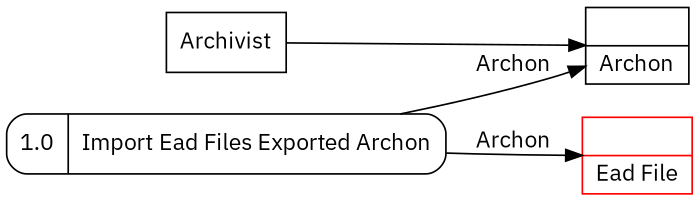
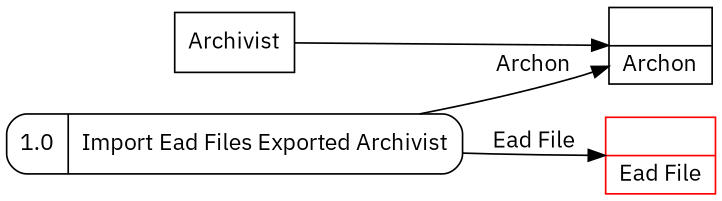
edge "1.0" -> "Ead File": label "Archon" -> "Ead File"
node "1.0": text "Import Ead Files Exported Archon" -> "Import Ead Files Exported Archivist"
